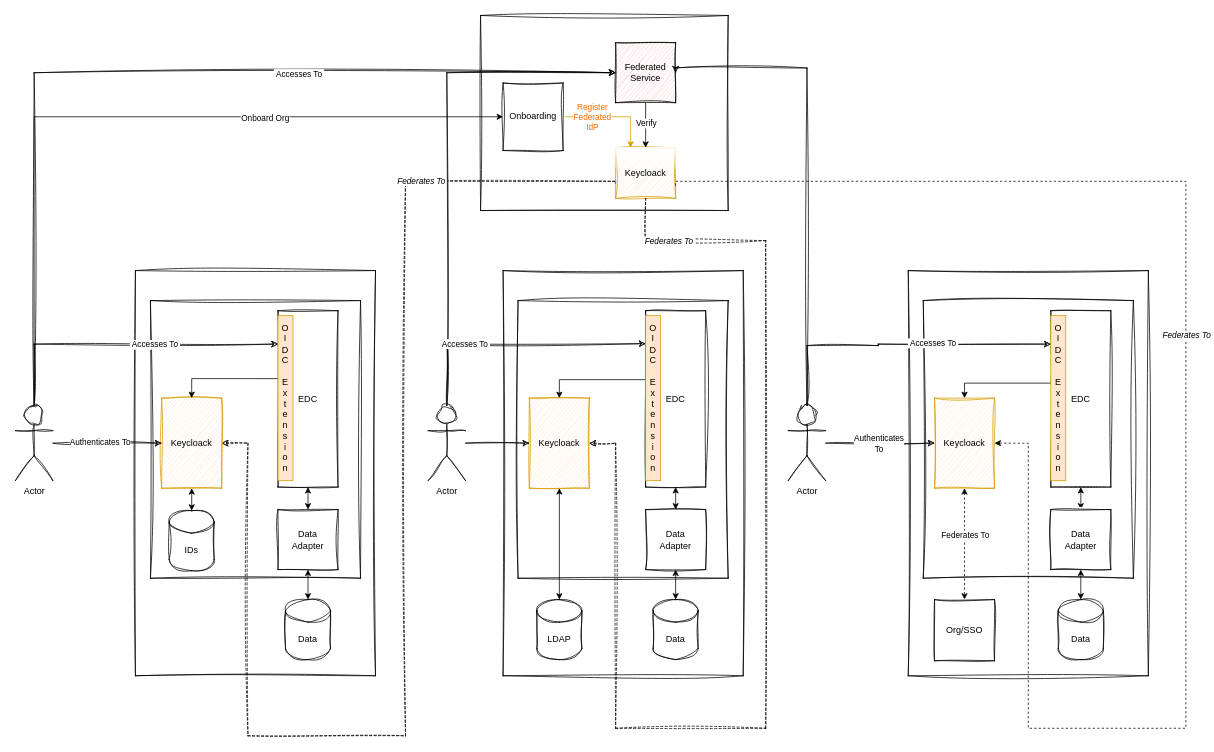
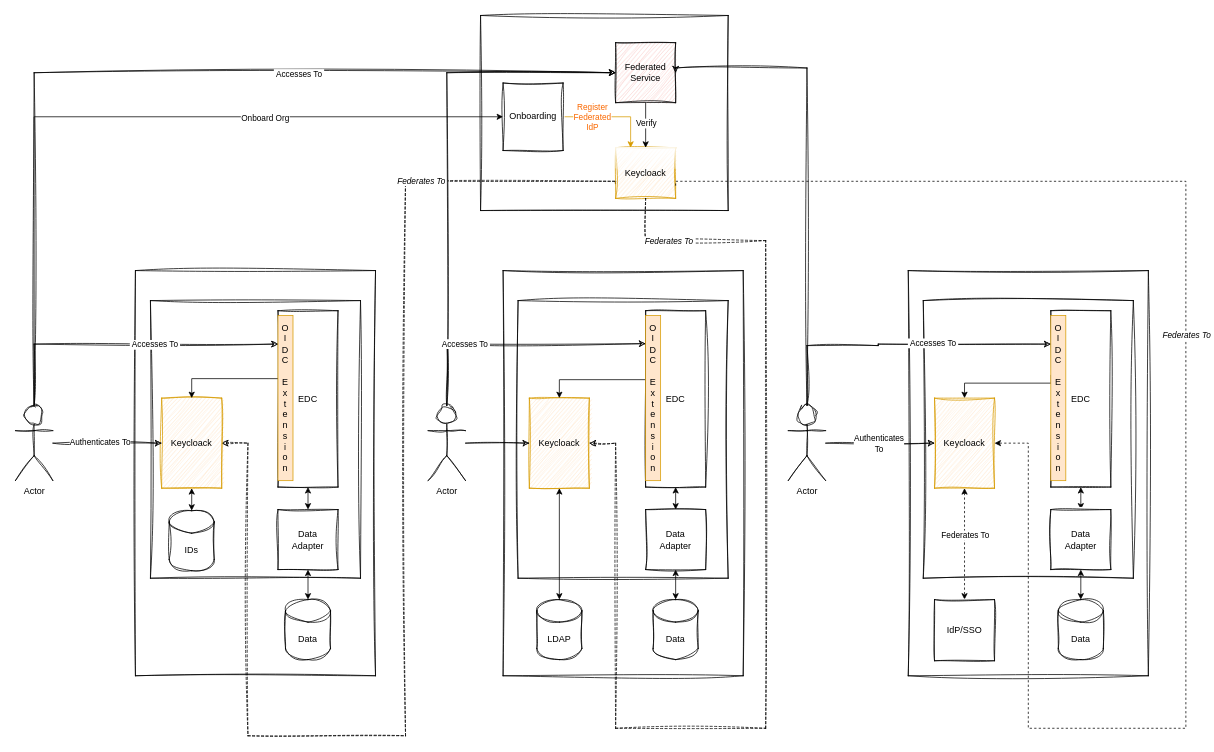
node "Org/SSO": label "Org/SSO" -> "IdP/SSO"
